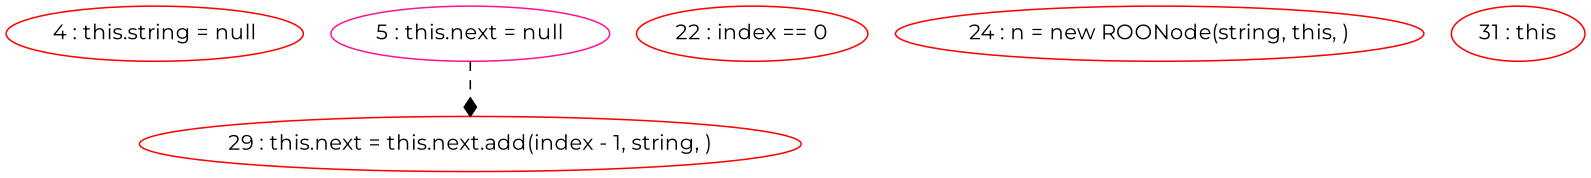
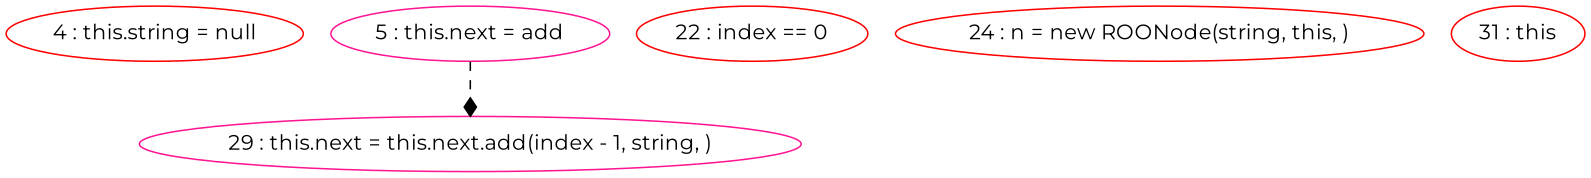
node "5 : this.next = null": label "5 : this.next = null" -> "5 : this.next = add"
node "29 : this.next = this.next.add(index - 1, string, )": color red -> deeppink
